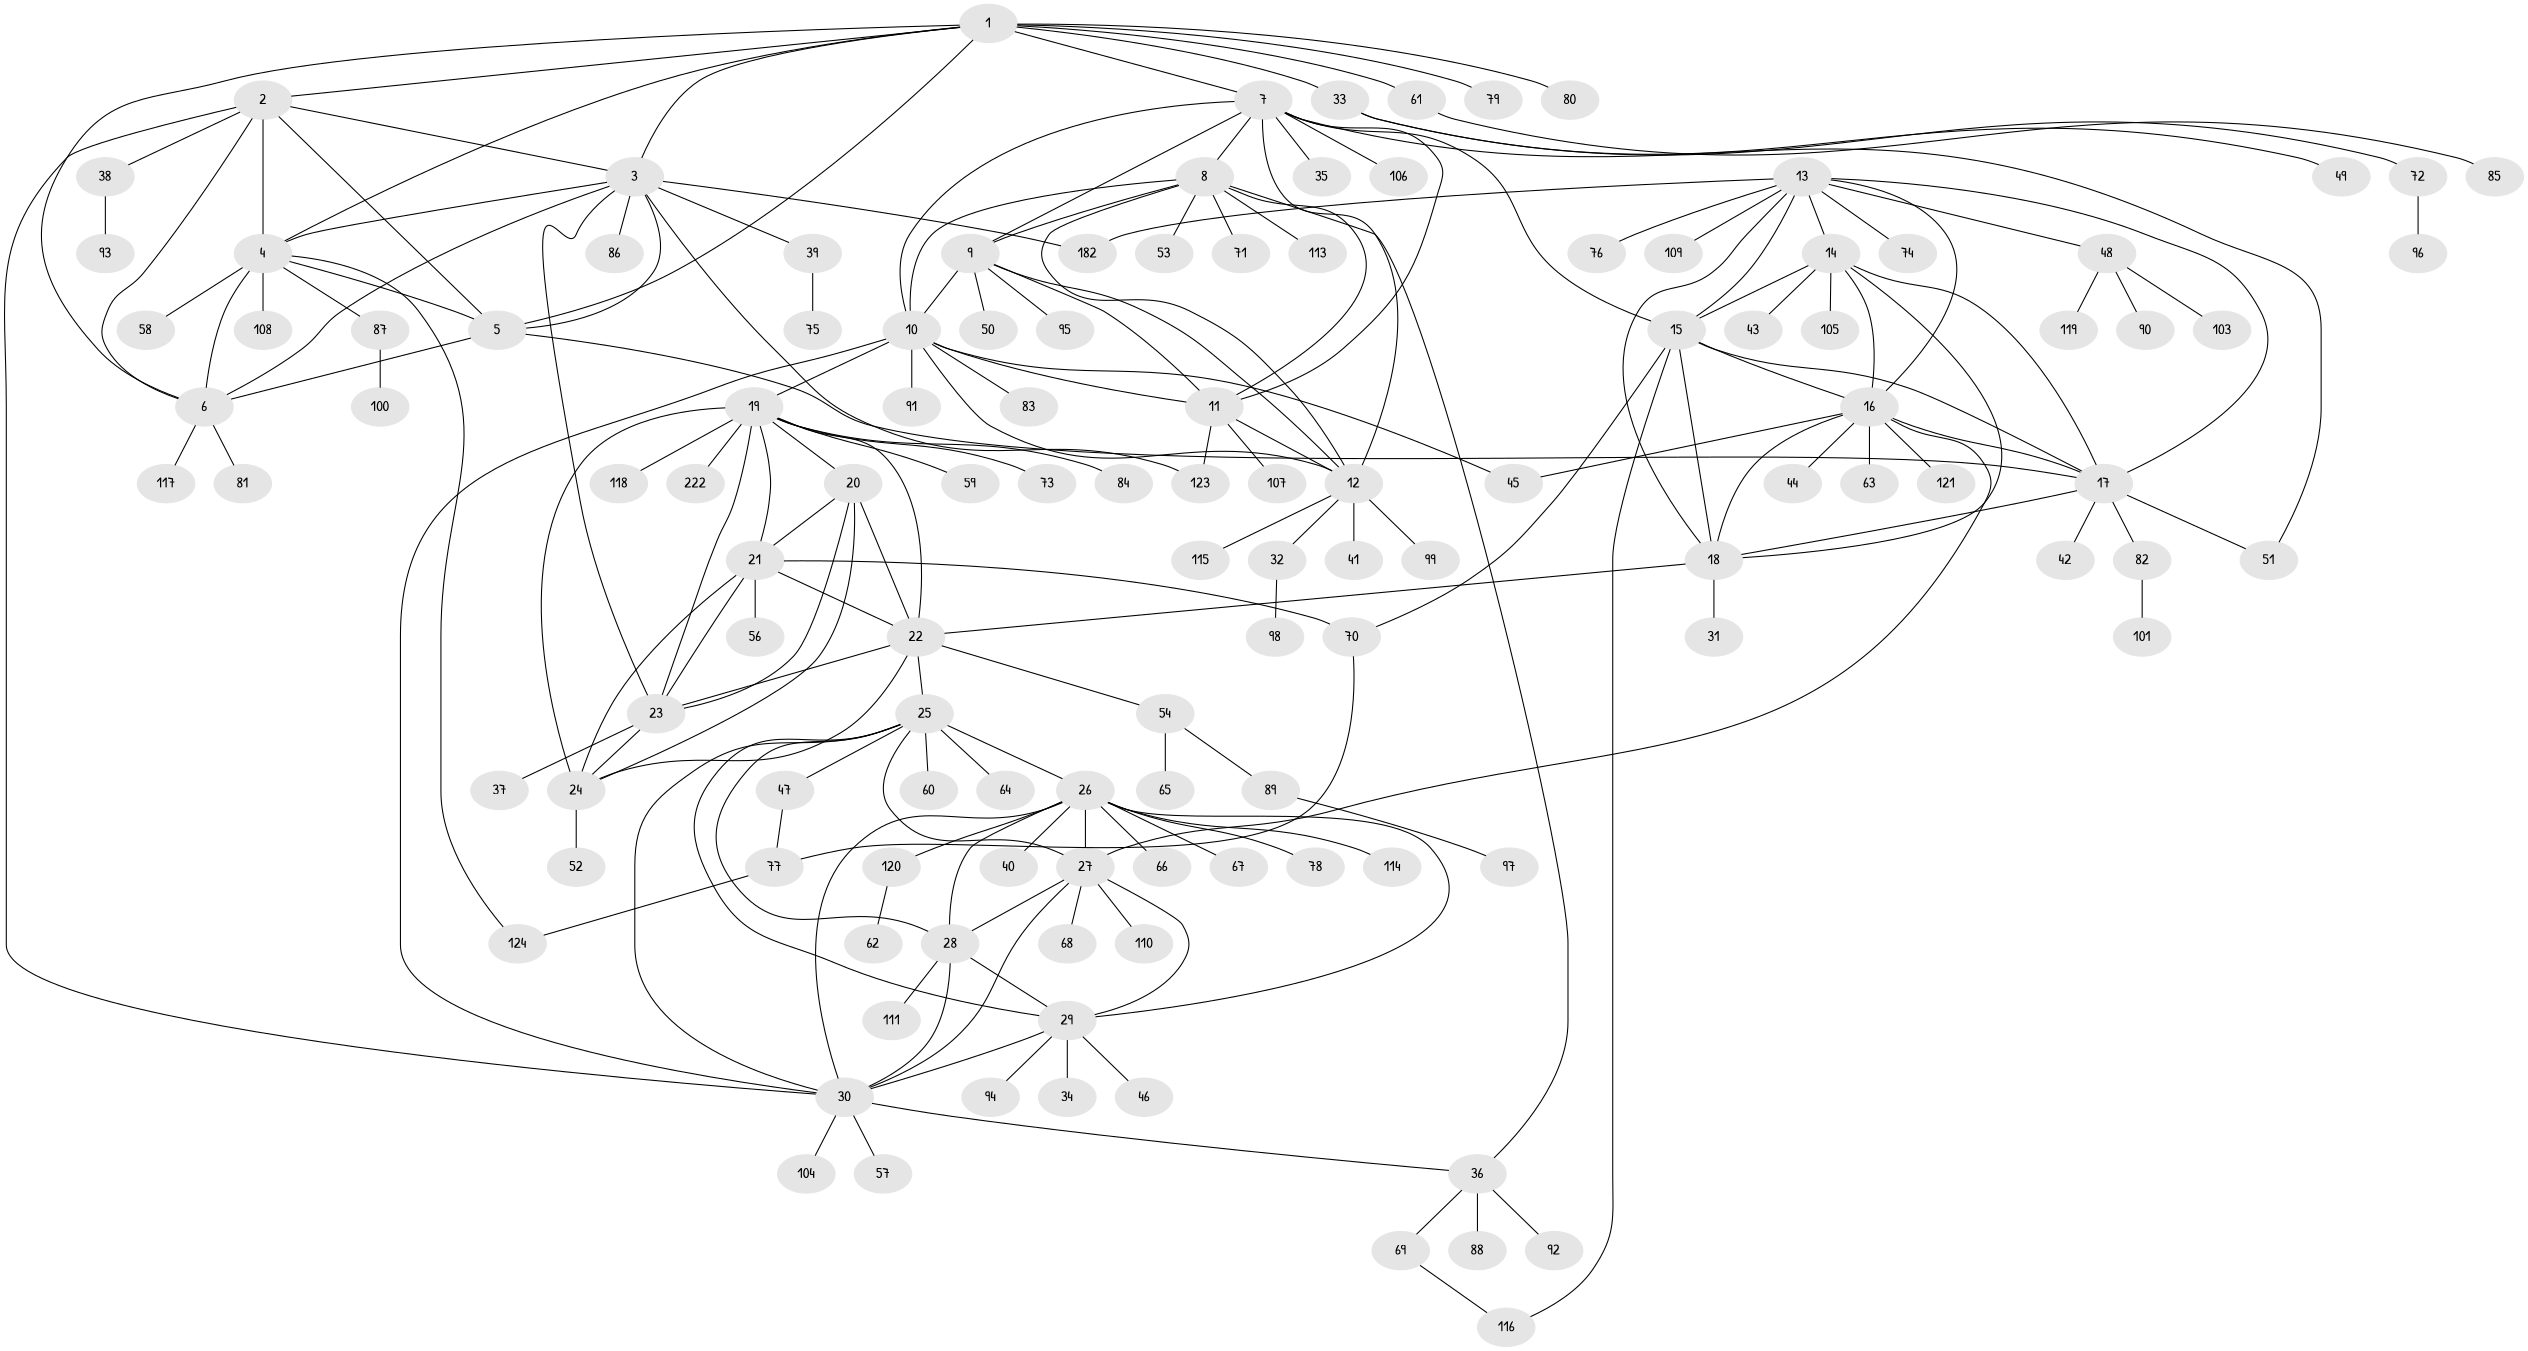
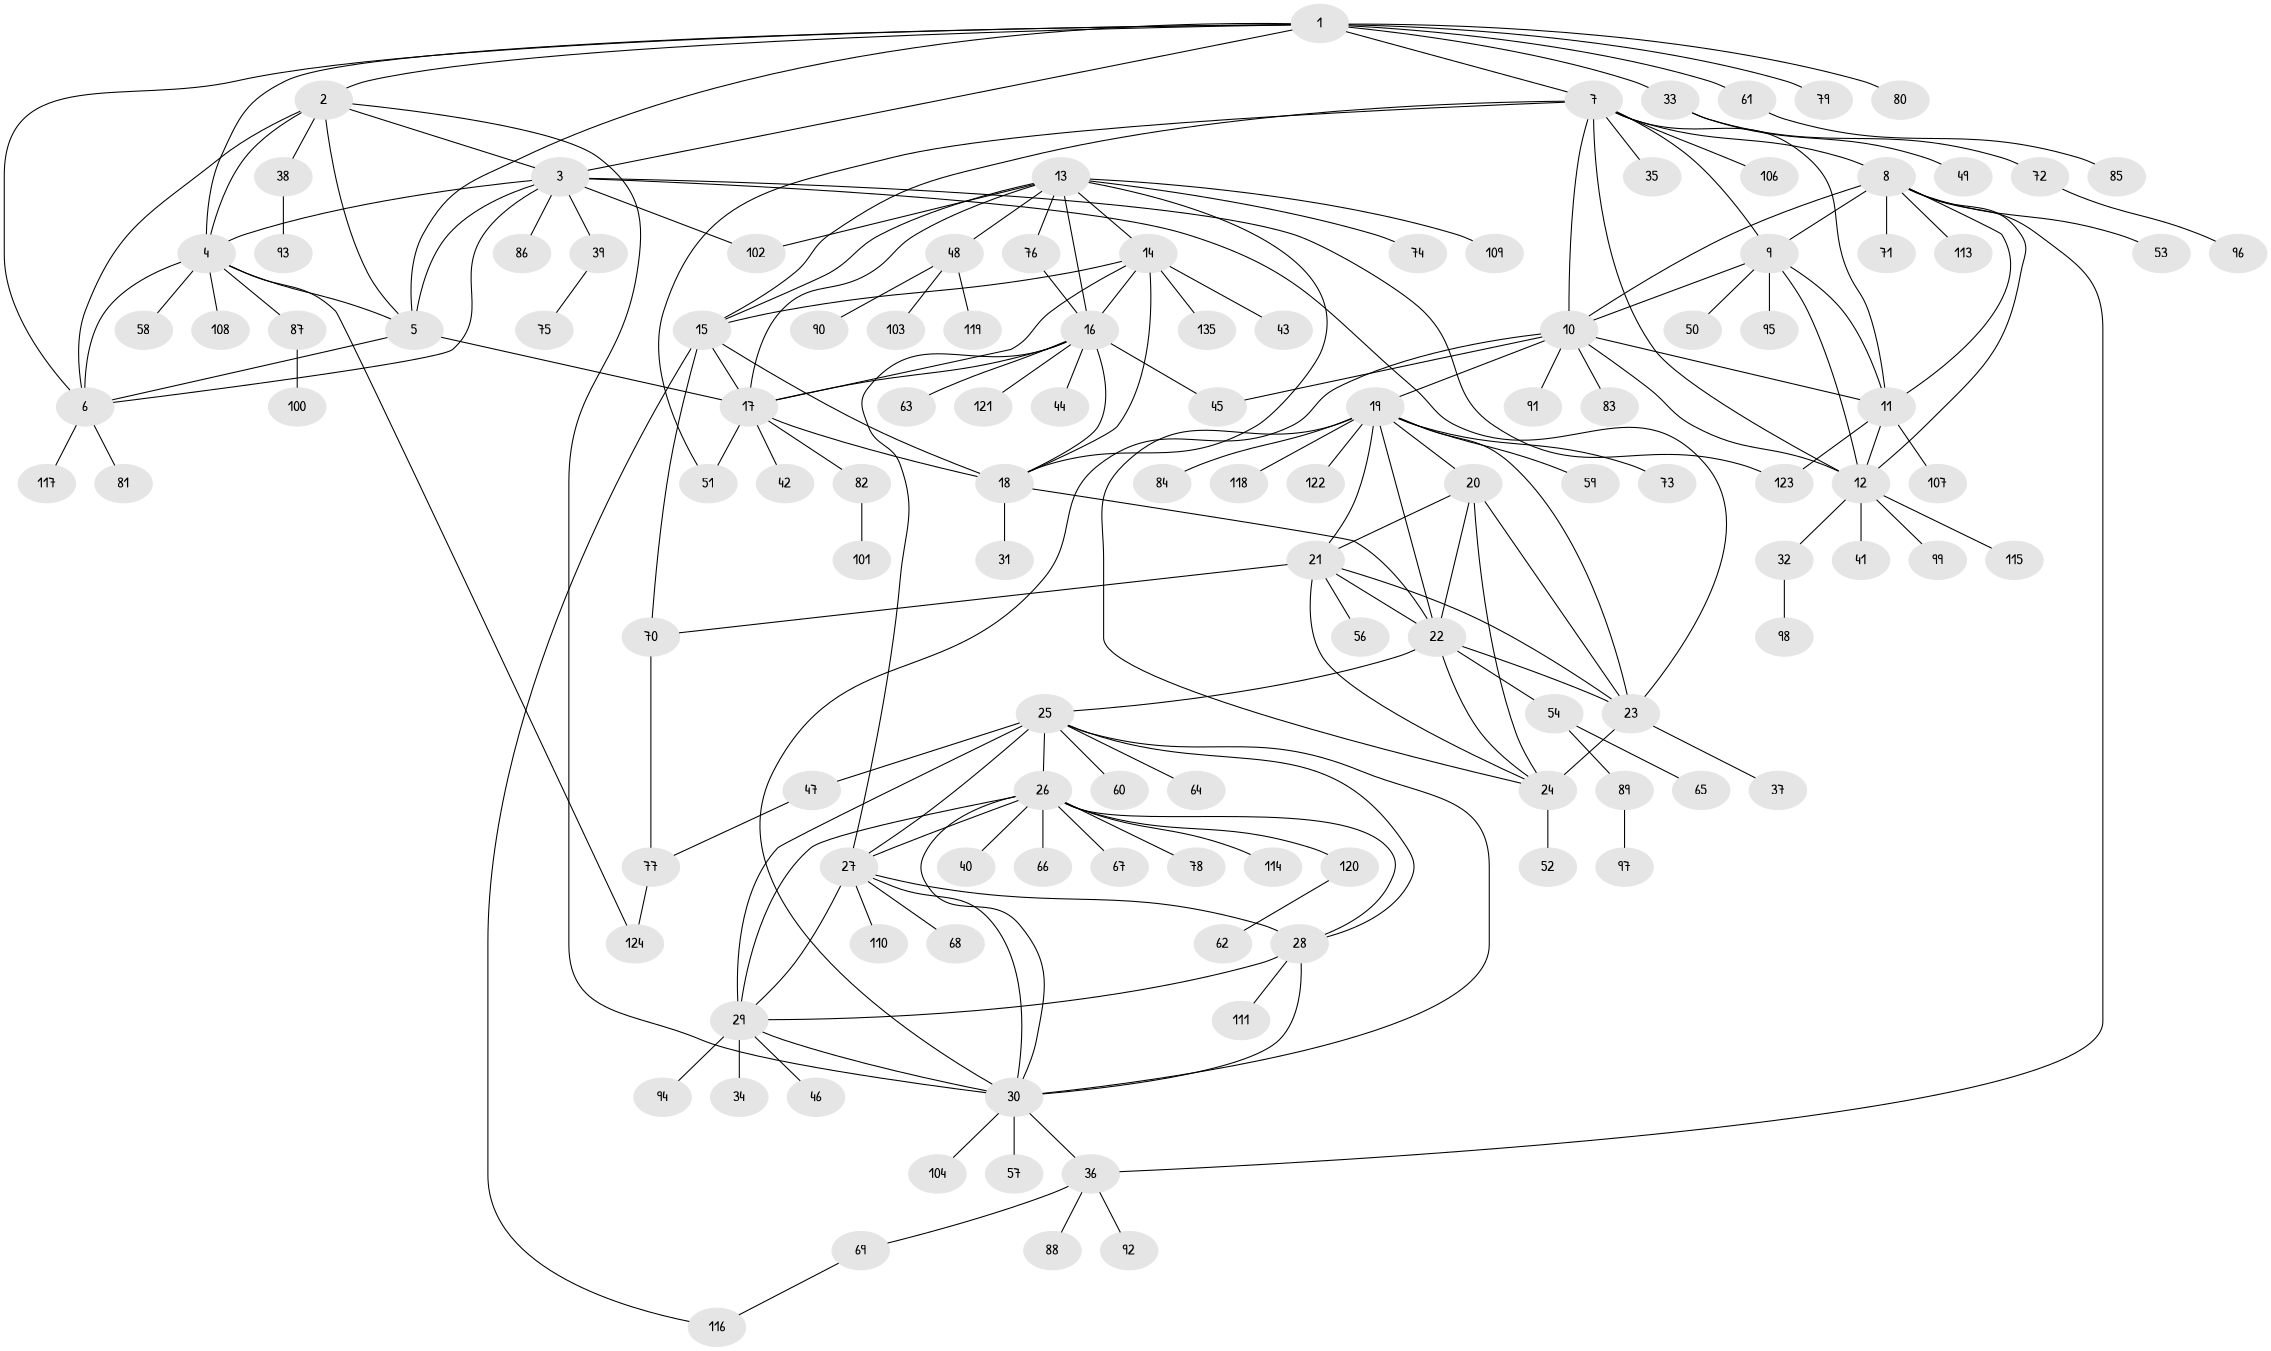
node "182": label "182" -> "102"
node "105": label "105" -> "135"
edge "15" -- "16": now "76" -- "16"
node "222": label "222" -> "122"
